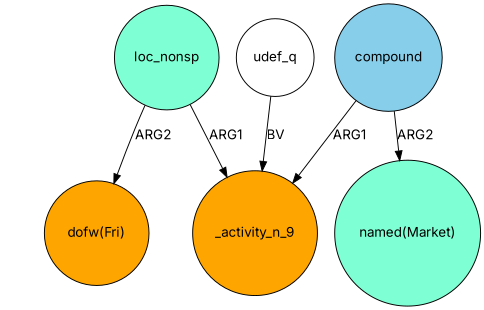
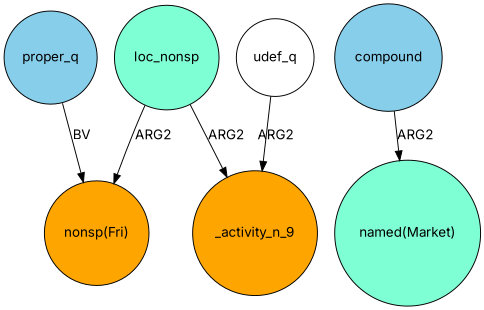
node "proper_q": added
edge "loc_nonsp" -> "_activity_n_9": label "ARG1" -> "ARG2"
edge "udef_q" -> "_activity_n_9": label "BV" -> "ARG2"
edge "compound" -> "_activity_n_9": removed, label "ARG1"
node "dofw(Fri)": label "dofw(Fri)" -> "nonsp(Fri)"
